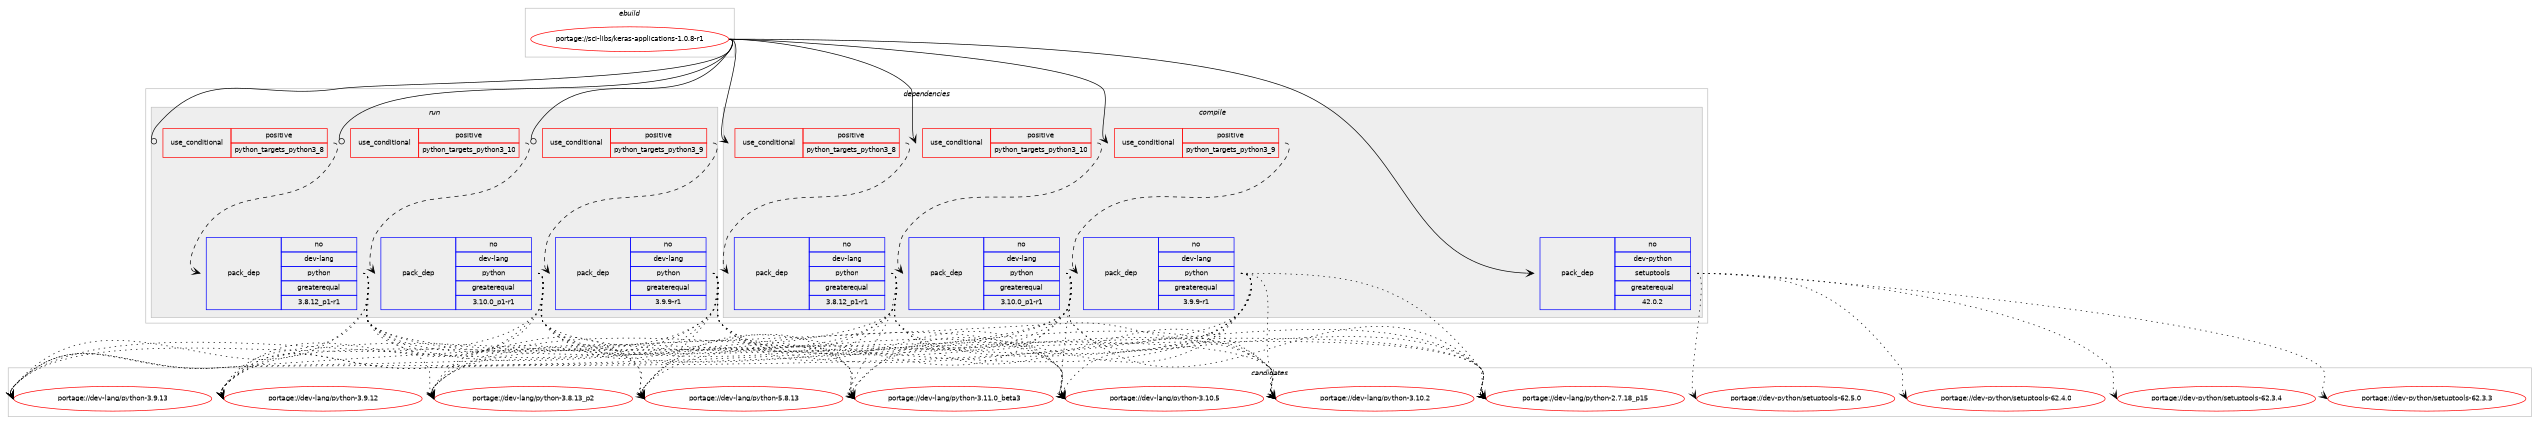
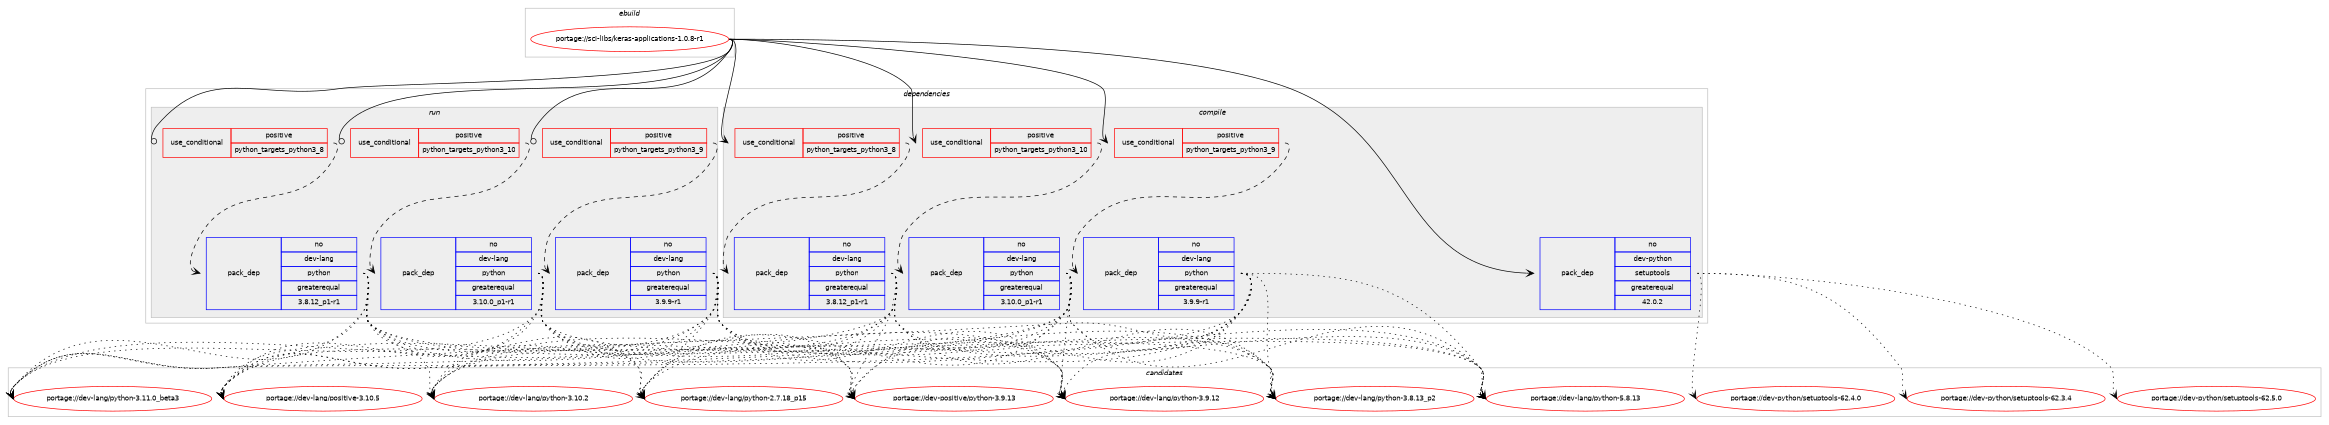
node "portage://dev-lang/python-3.9.13": label "portage://dev-lang/python-3.9.13" -> "portage://dev-positive/python-3.9.13"
node "portage://dev-lang/python-3.10.5": label "portage://dev-lang/python-3.10.5" -> "portage://dev-lang/positive-3.10.5"
node "portage://dev-python/setuptools-62.3.3": removed
